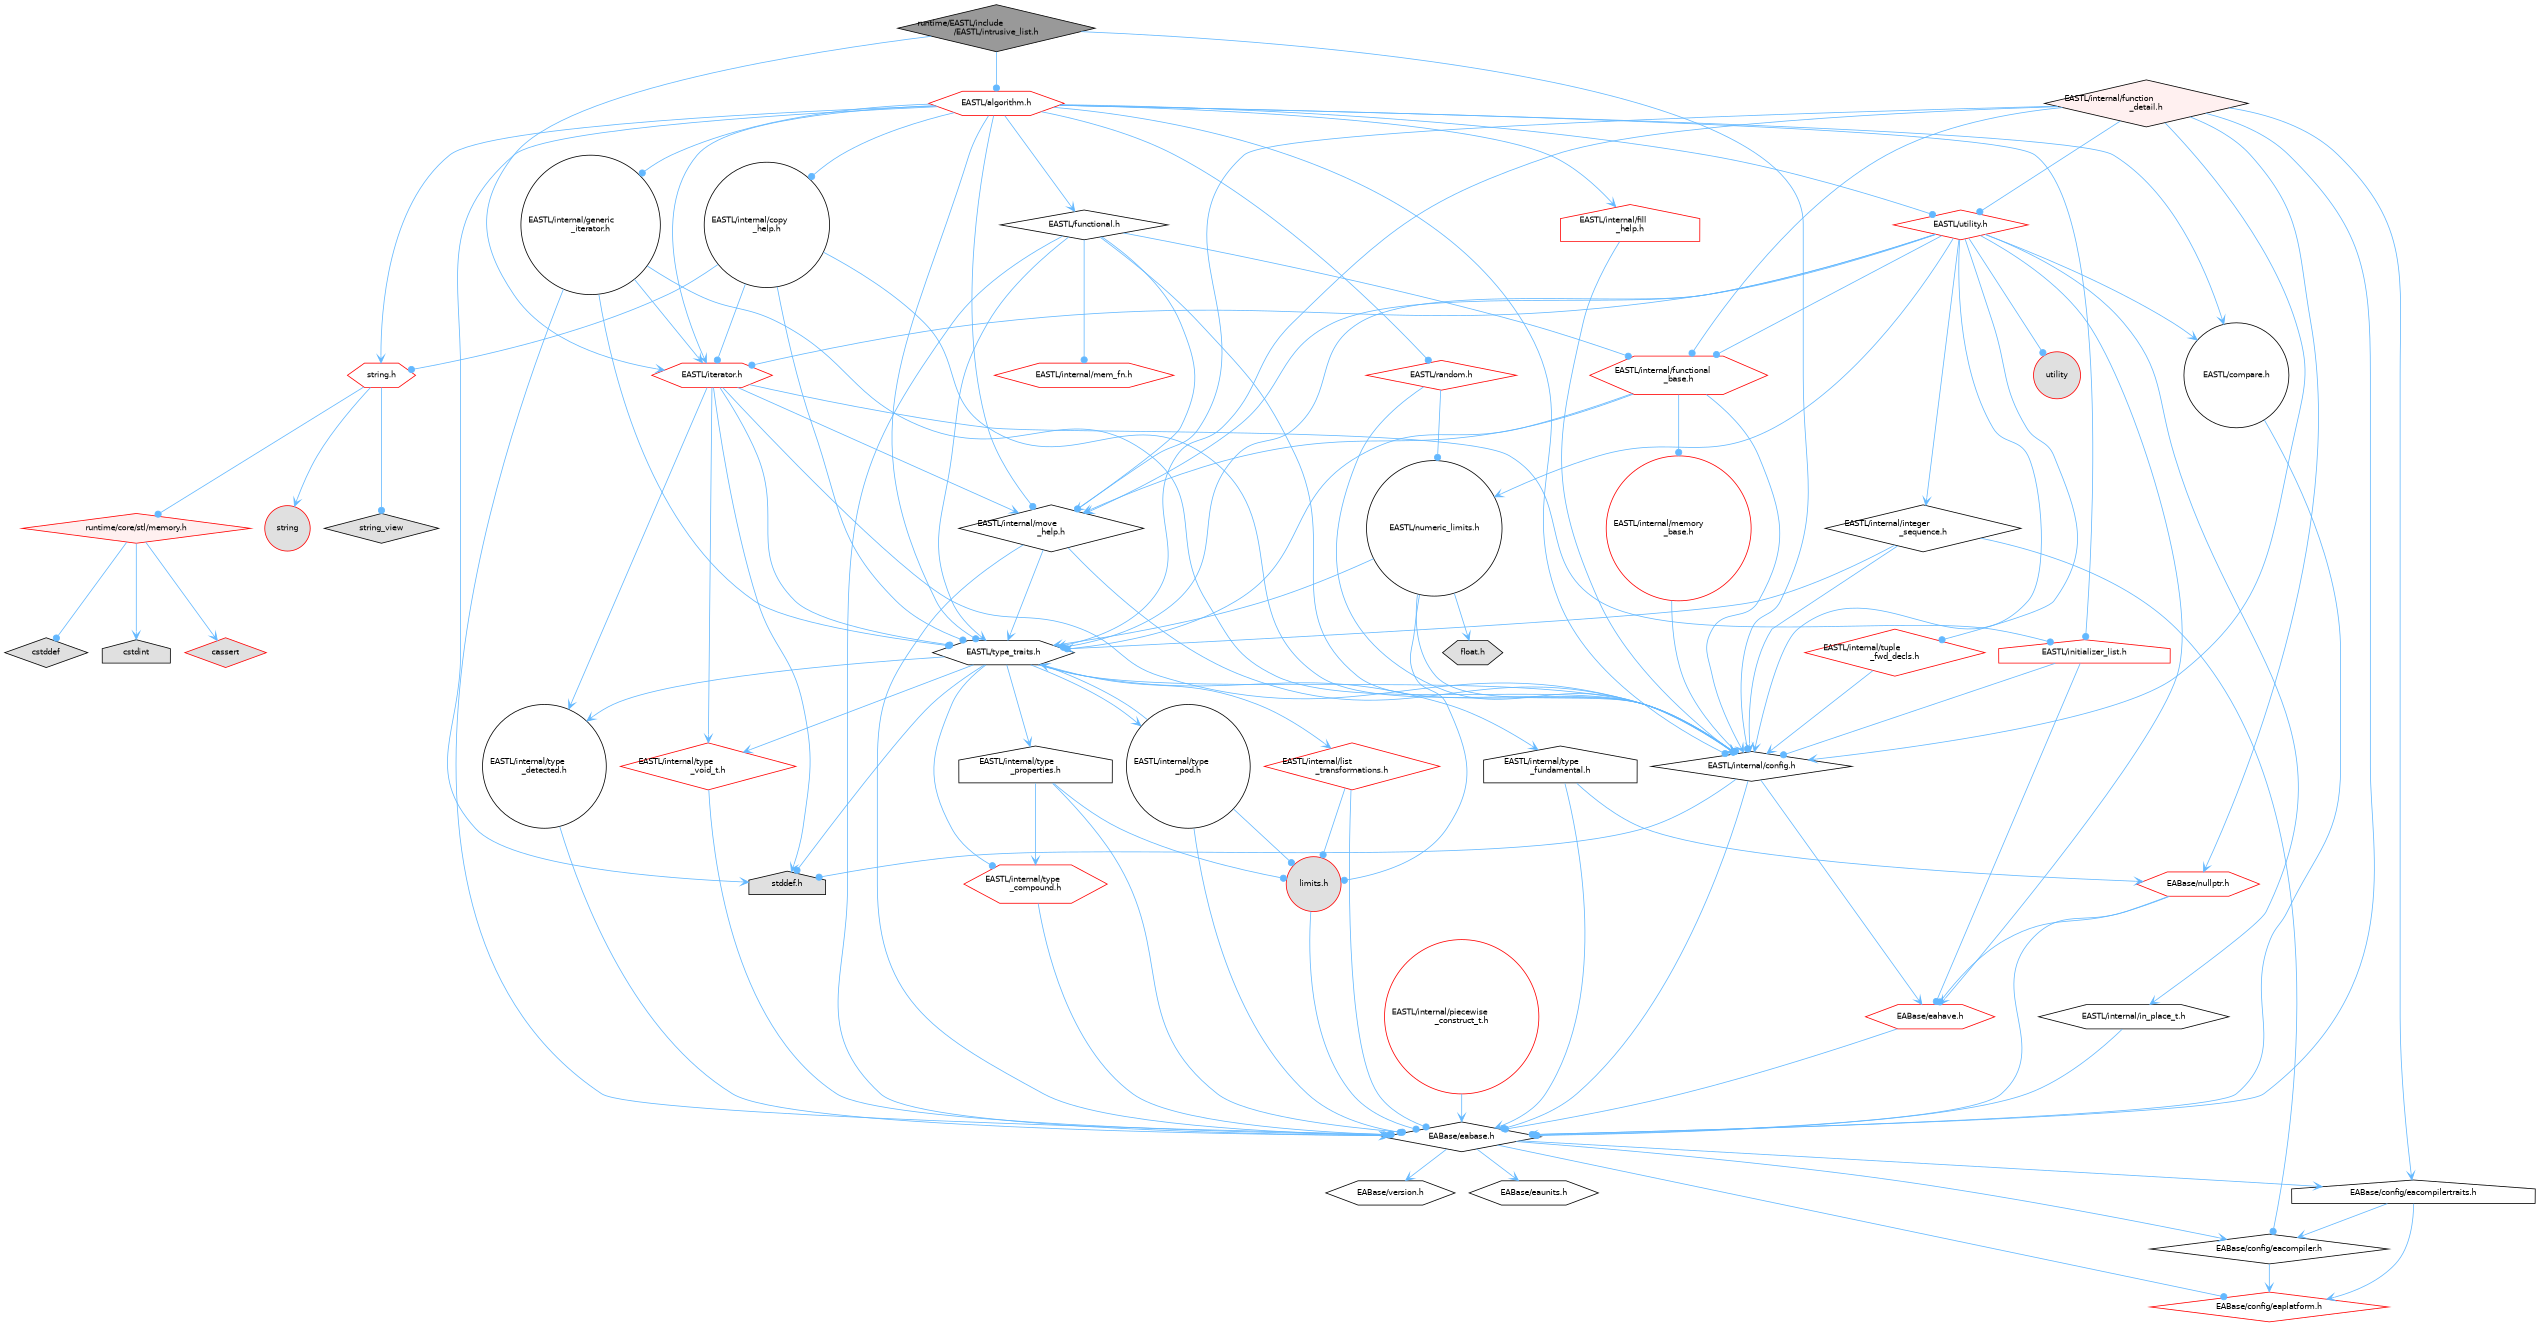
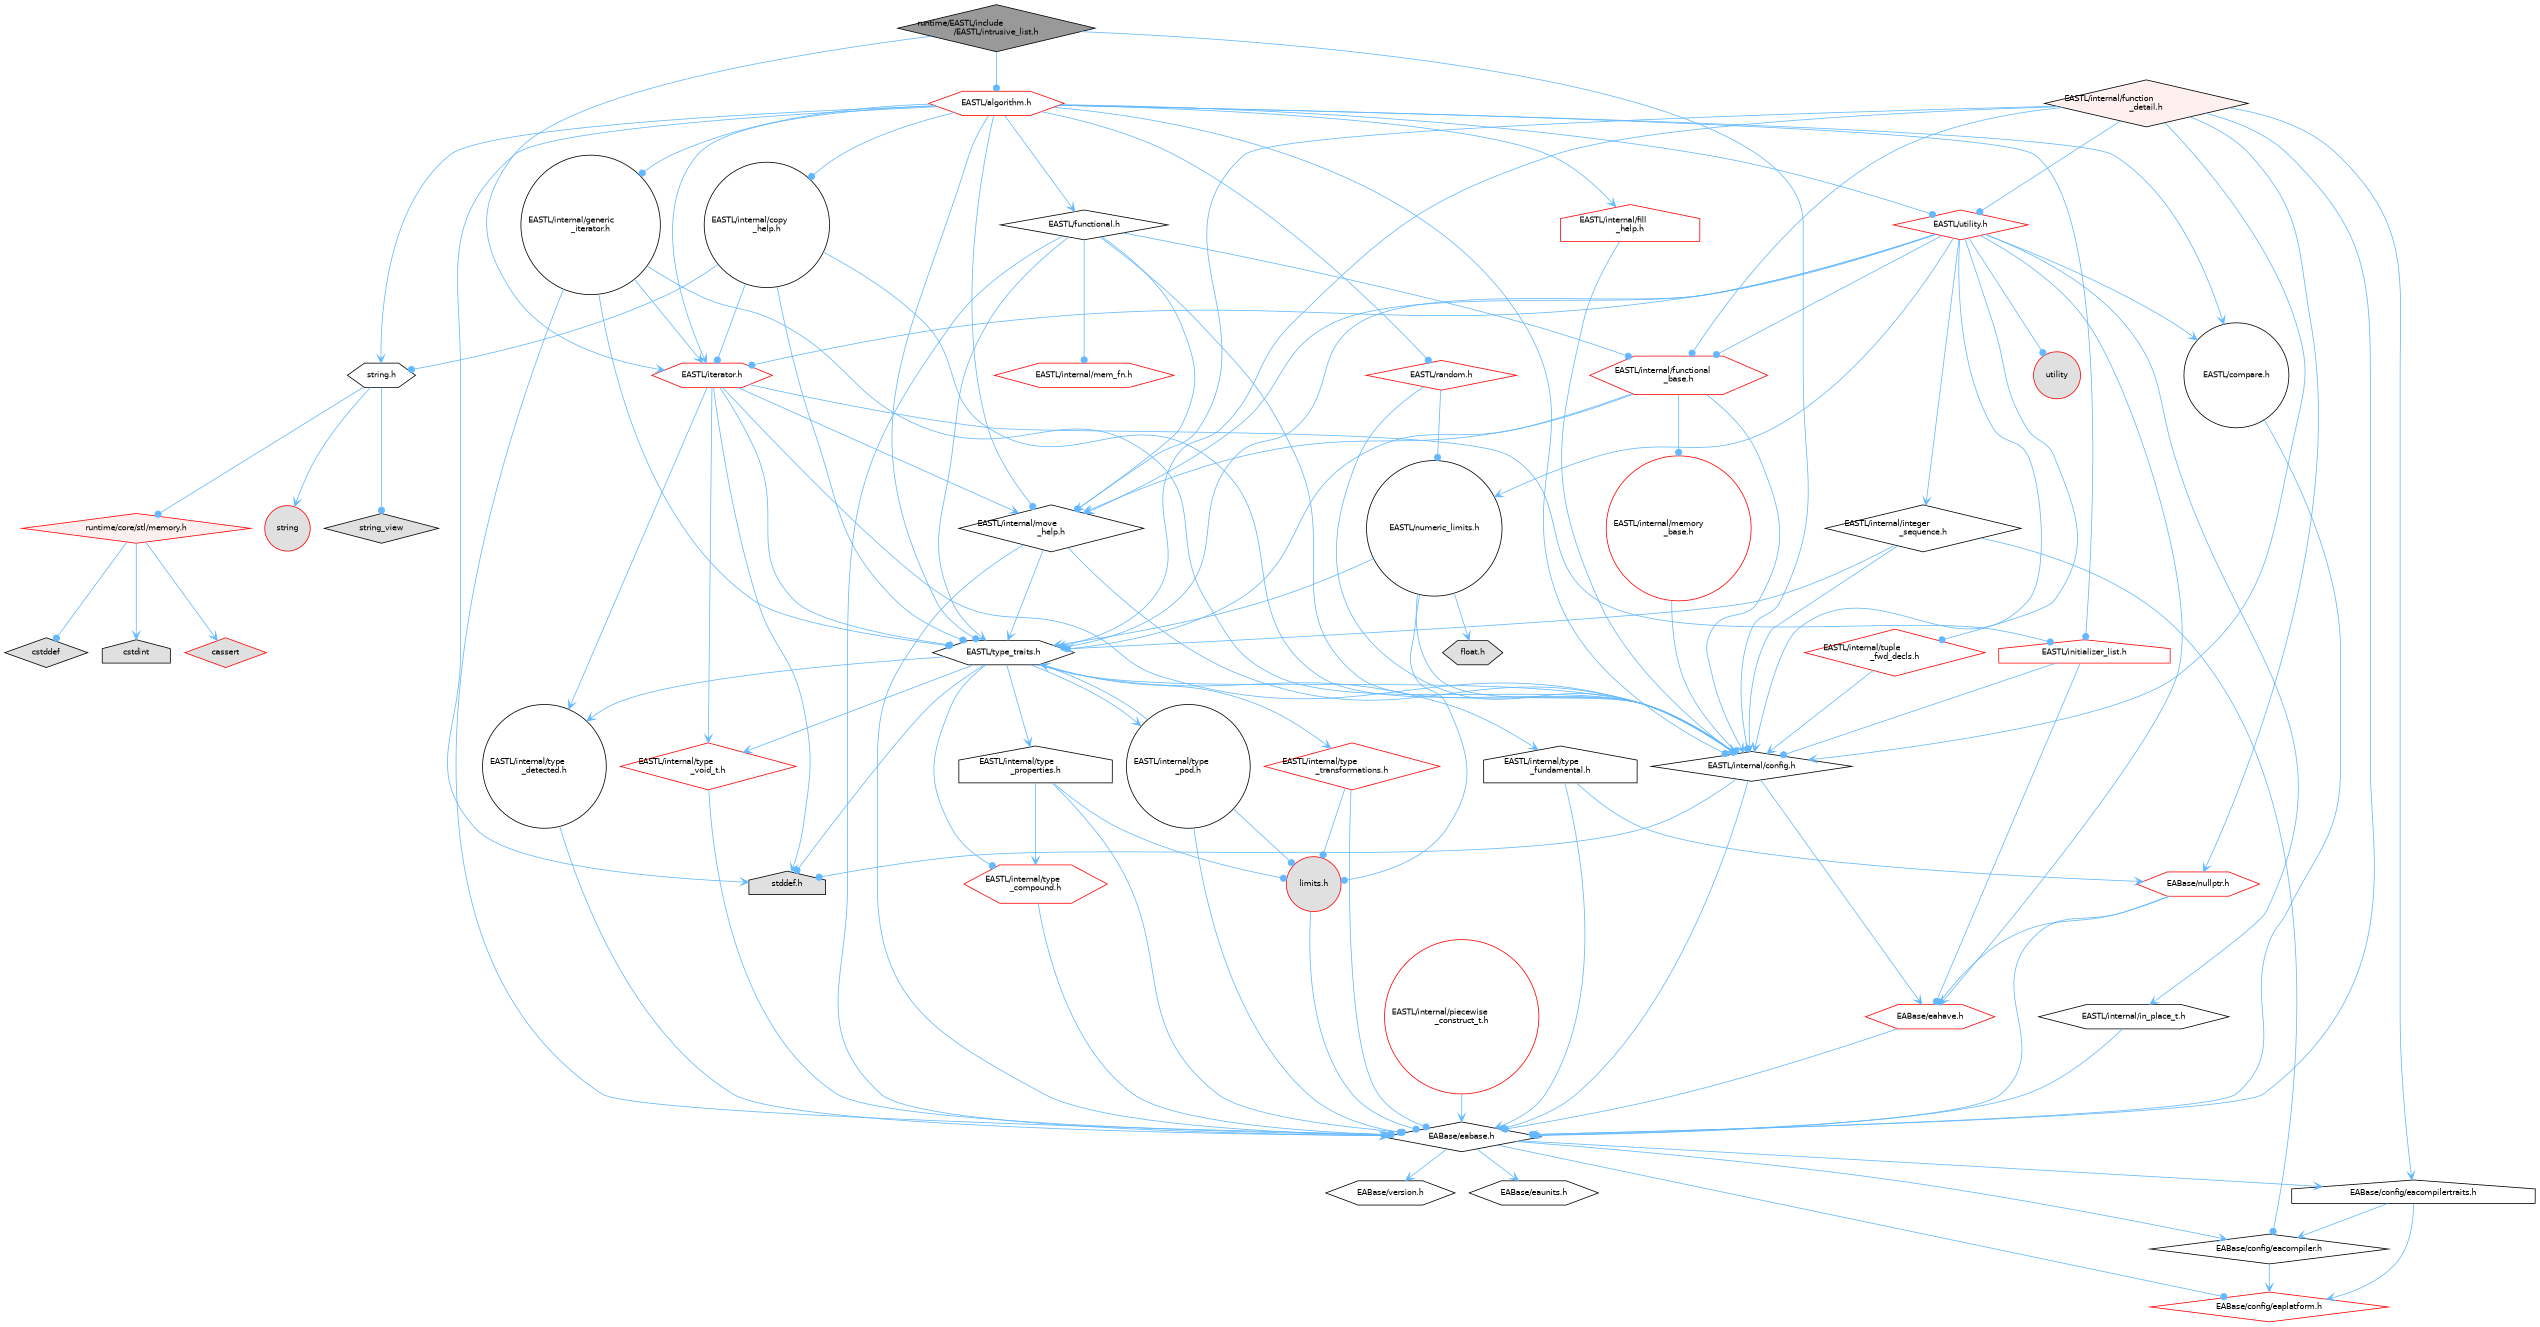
node "string.h": color red -> black
node "EASTL/internal/list _transformations.h": label "EASTL/internal/list _transformations.h" -> "EASTL/internal/type _transformations.h"
